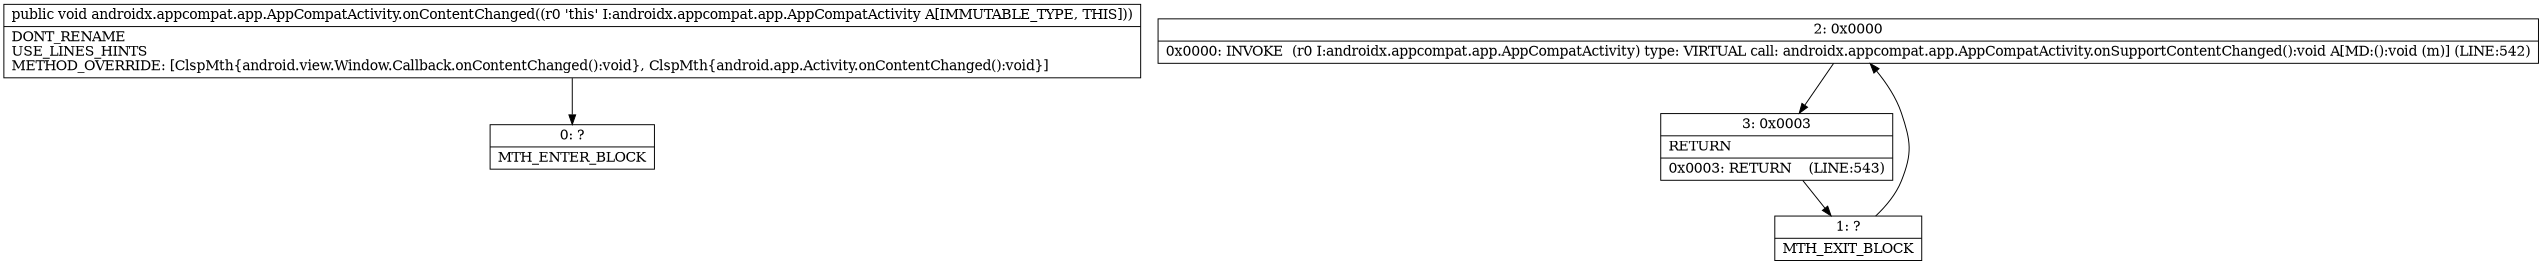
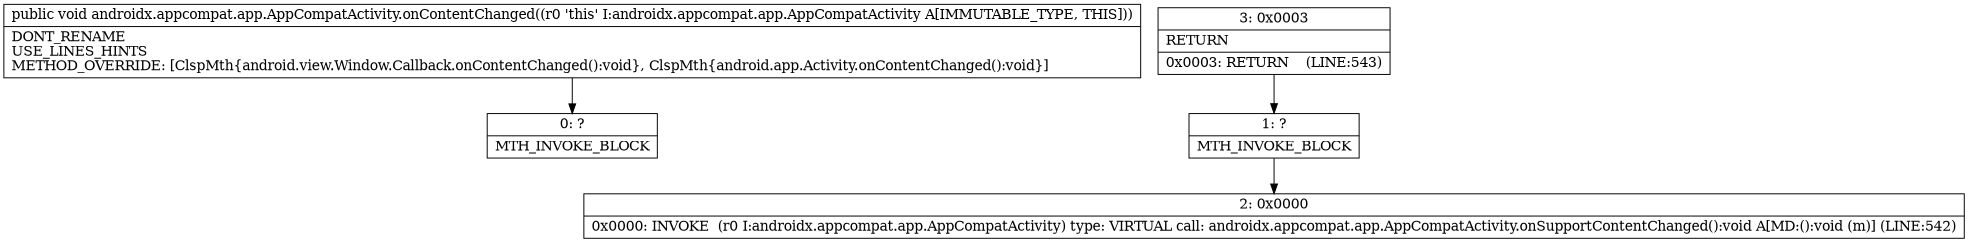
edge "2: 0x0000" -> "3: 0x0003": removed
node "0: ?": text "MTH_ENTER_BLOCK" -> "MTH_INVOKE_BLOCK"
node "1: ?": text "MTH_EXIT_BLOCK" -> "MTH_INVOKE_BLOCK"
